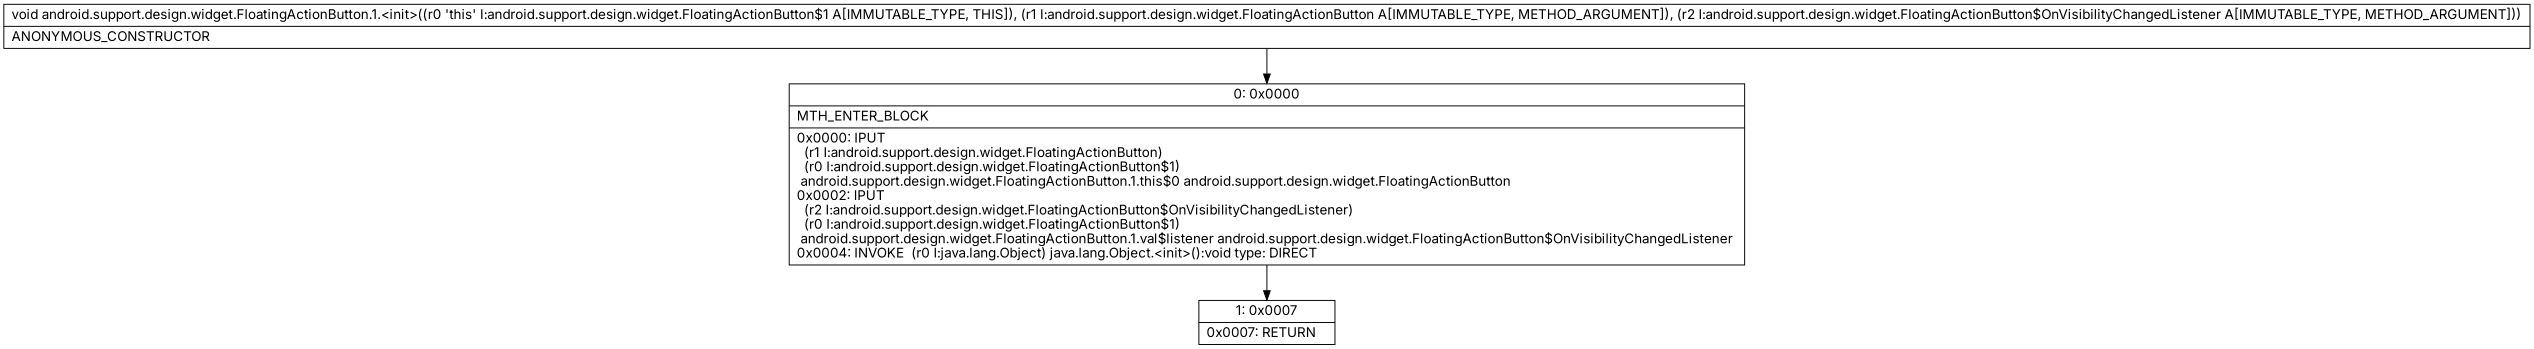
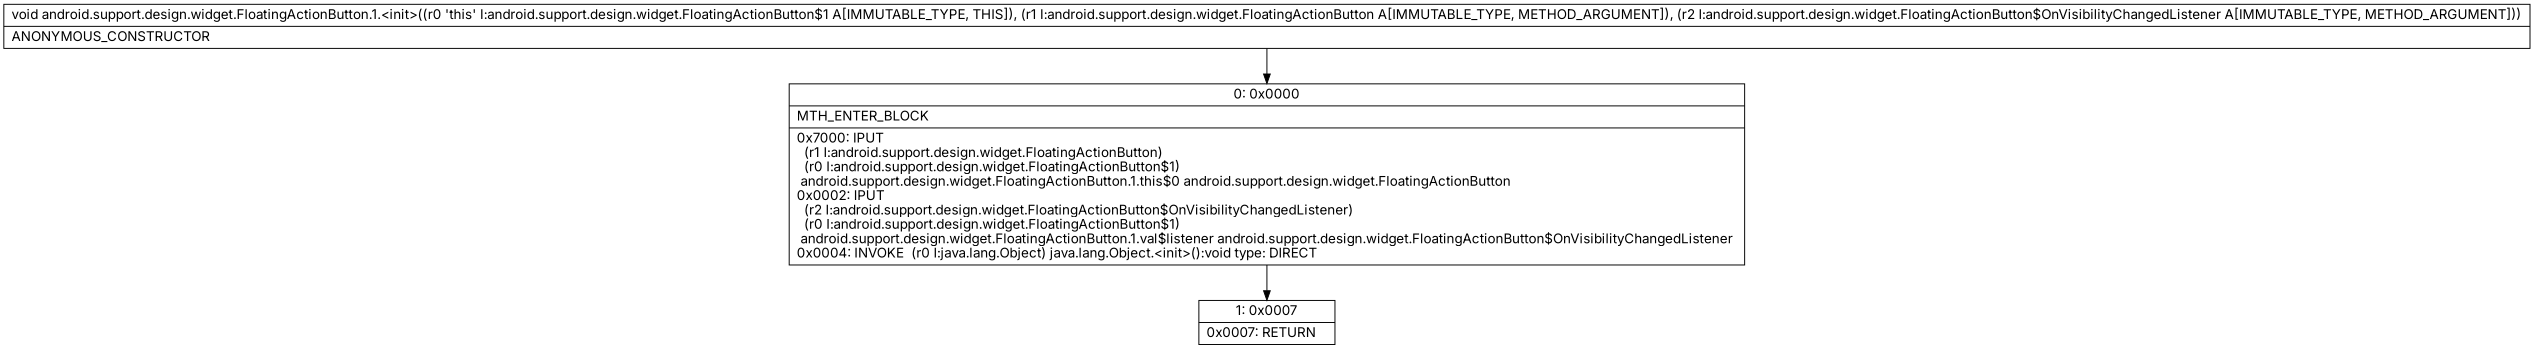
node "0: 0x0000": text "0x0000: IPUT" -> "0x7000: IPUT"
